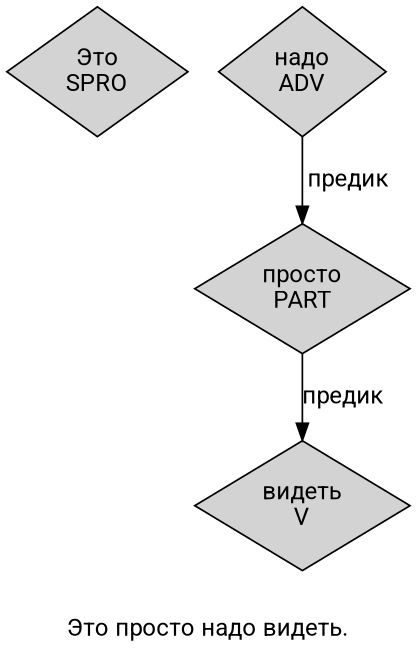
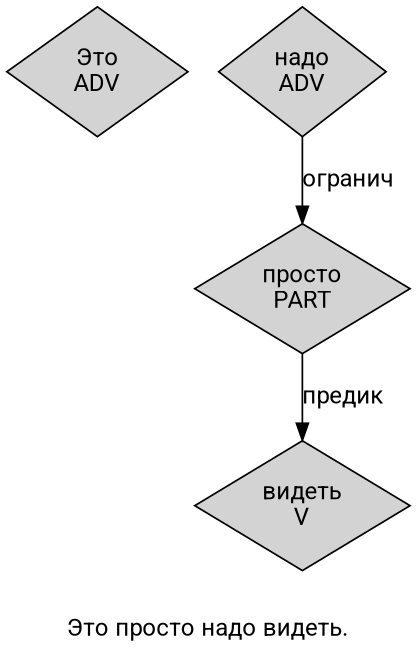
node "Это SPRO": label "Это SPRO" -> "Это ADV"
edge "надо ADV" -> "просто PART": label "предик" -> "огранич"
